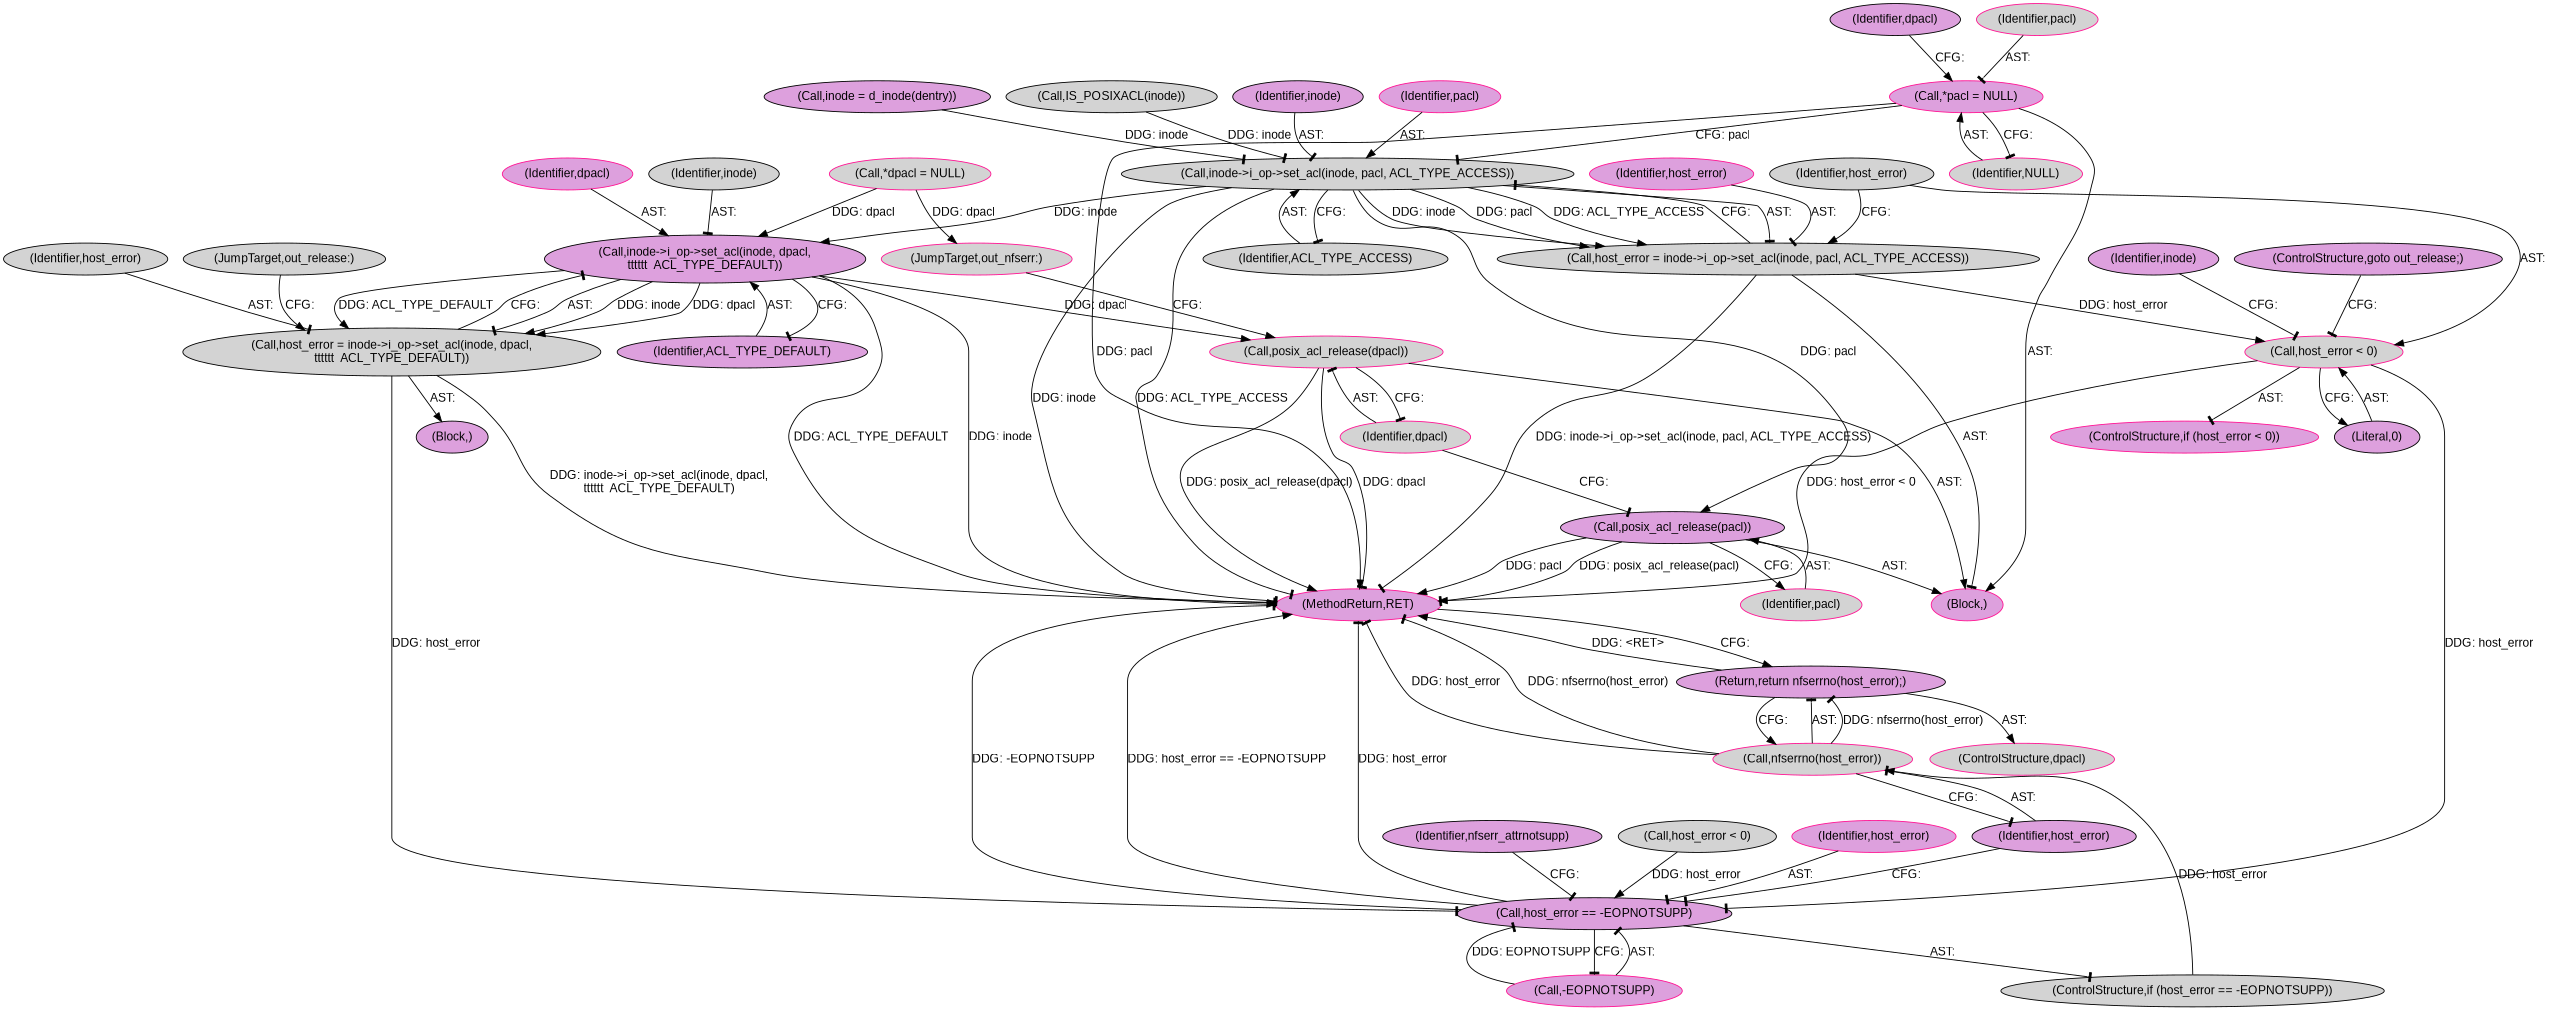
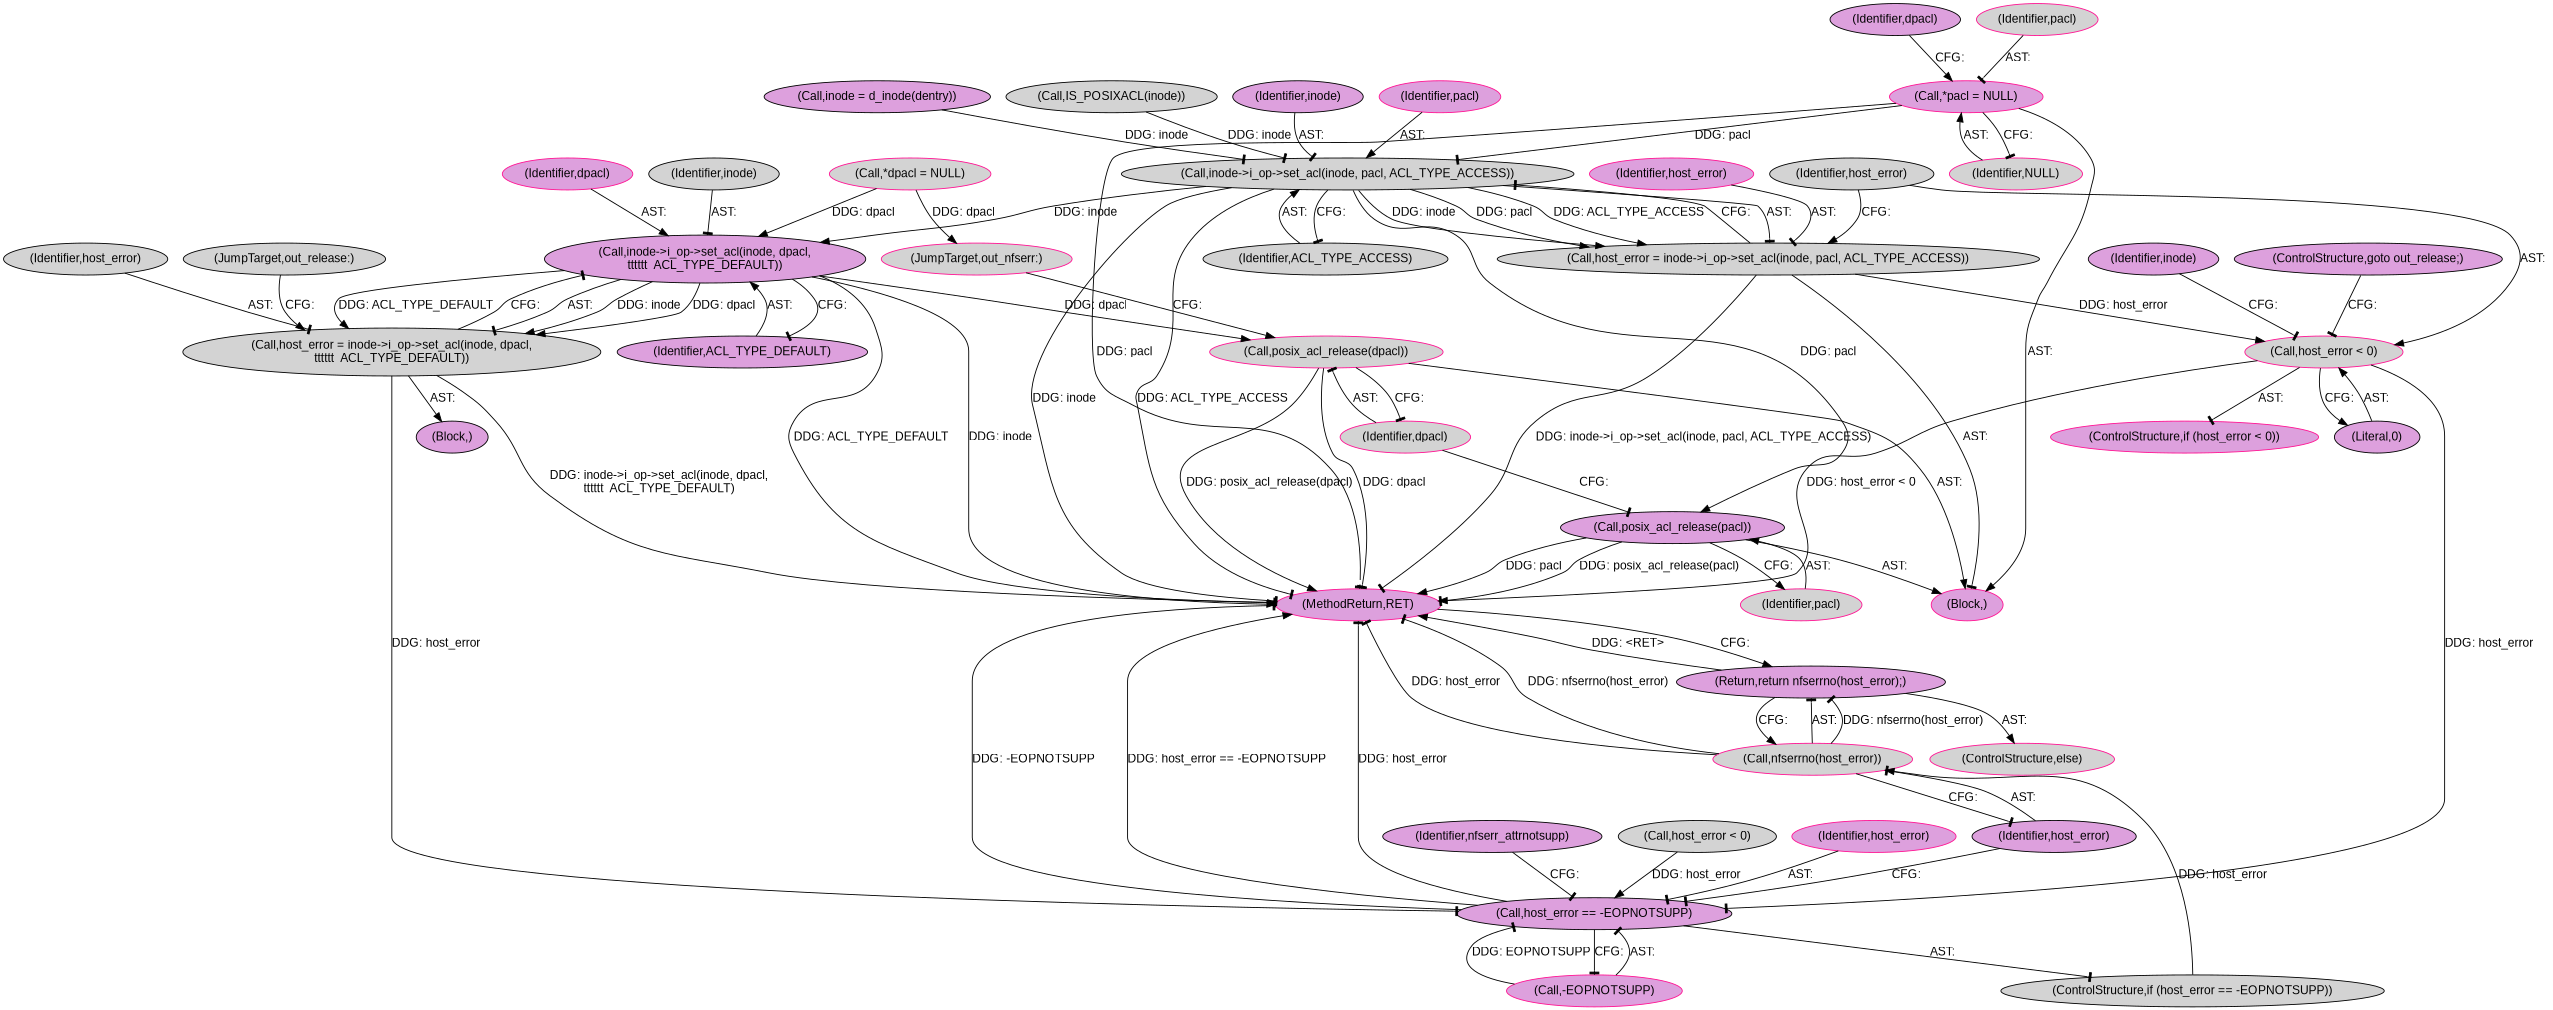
edge "(Call,*pacl = NULL)" -> "(Call,inode->i_op->set_acl(inode, pacl, ACL_TYPE_ACCESS))": label "CFG: pacl" -> "DDG: pacl"
edge "(Call,*pacl = NULL)" -> "(MethodReturn,RET)": arrowhead normal -> tee
node "(ControlStructure,dpacl)": label "(ControlStructure,dpacl)" -> "(ControlStructure,else)"
